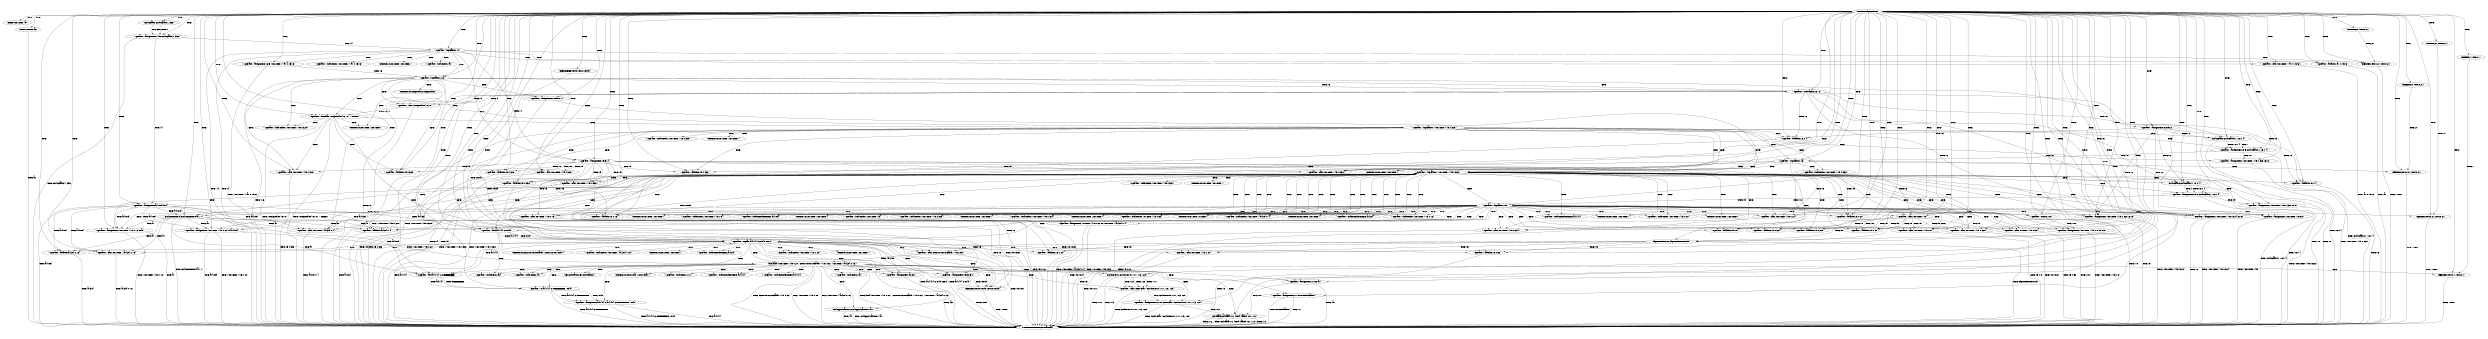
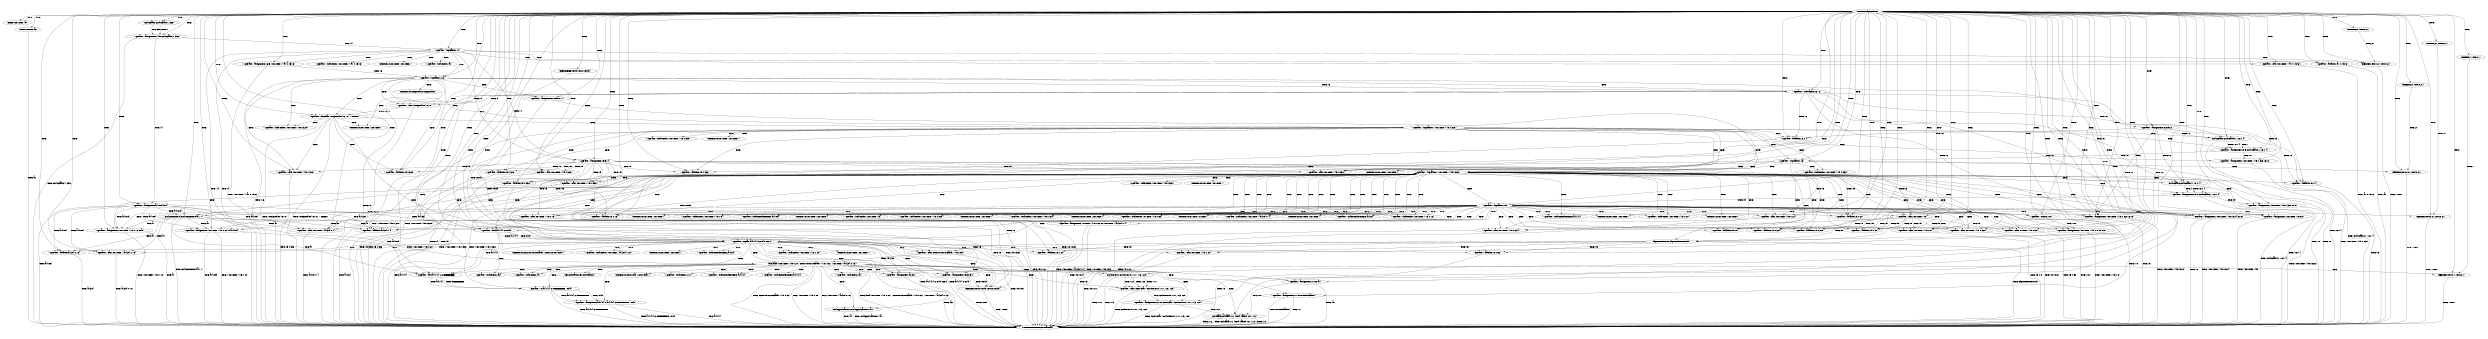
edge "(<operator>.logicalNot,!*(_DWORD *)(v5 + 332))" -> "(<operator>.addition,v5 + 324)": added, label "CDG:"
edge "(<operator>.logicalNot,!*(_DWORD *)(v5 + 332))" -> "(<operator>.addition,v5 + 8)": label "DDG: v12" -> "CDG: "
edge "(<operator>.indirection,*(_DWORD *)(a1[20] + 16))" -> "(<operator>.equals,(a1[147] & 0x40) == 0)": reversed
